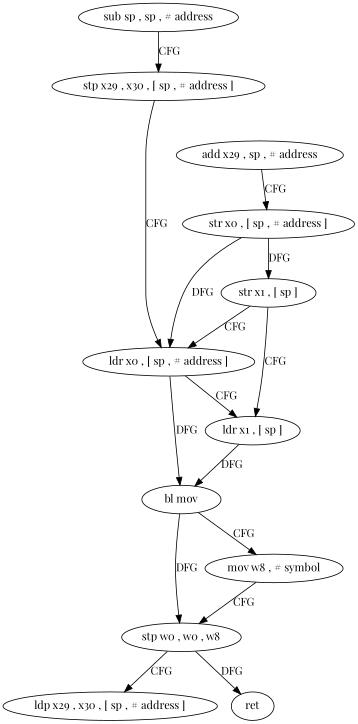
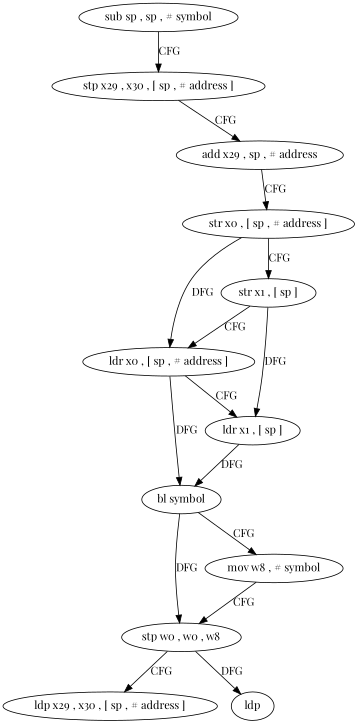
node "sub sp , sp , # address": label "sub sp , sp , # address" -> "sub sp , sp , # symbol"
edge "stp x29 , x30 , [ sp , # address ]" -> "ldr x0 , [ sp , # address ]": now "stp x29 , x30 , [ sp , # address ]" -> "add x29 , sp , # address"
edge "str x0 , [ sp , # address ]" -> "str x1 , [ sp ]": label "DFG" -> "CFG"
edge "str x1 , [ sp ]" -> "ldr x1 , [ sp ]": label "CFG" -> "DFG"
node "bl mov": label "bl mov" -> "bl symbol"
node "ret": label "ret" -> "ldp"
